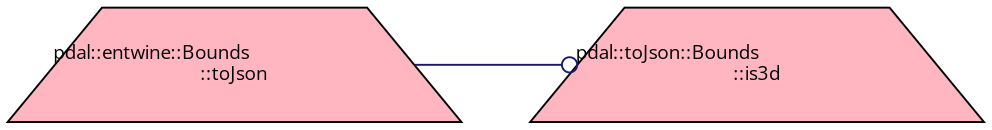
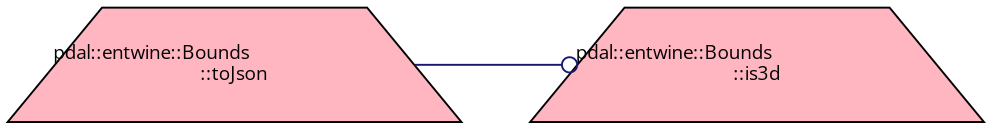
node "pdal::toJson::Bounds ::is3d": label "pdal::toJson::Bounds ::is3d" -> "pdal::entwine::Bounds ::is3d"
